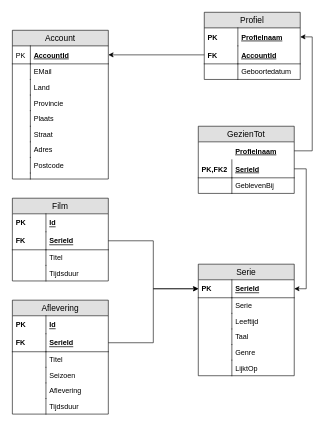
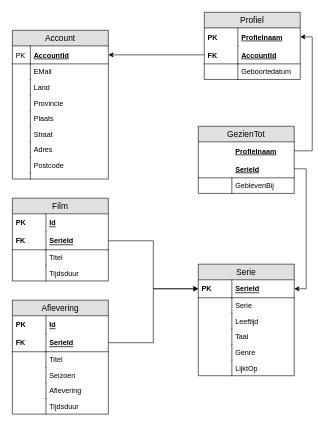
node "PK,FK2": removed
